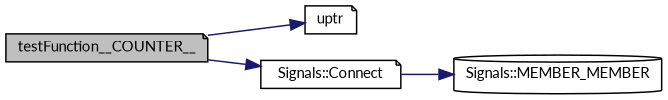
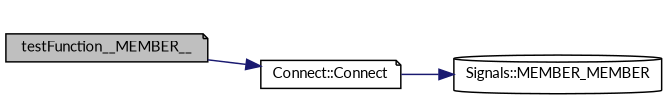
node "uptr": removed
node "testFunction__COUNTER__": label "testFunction__COUNTER__" -> "testFunction__MEMBER__"
node "Signals::Connect": label "Signals::Connect" -> "Connect::Connect"
